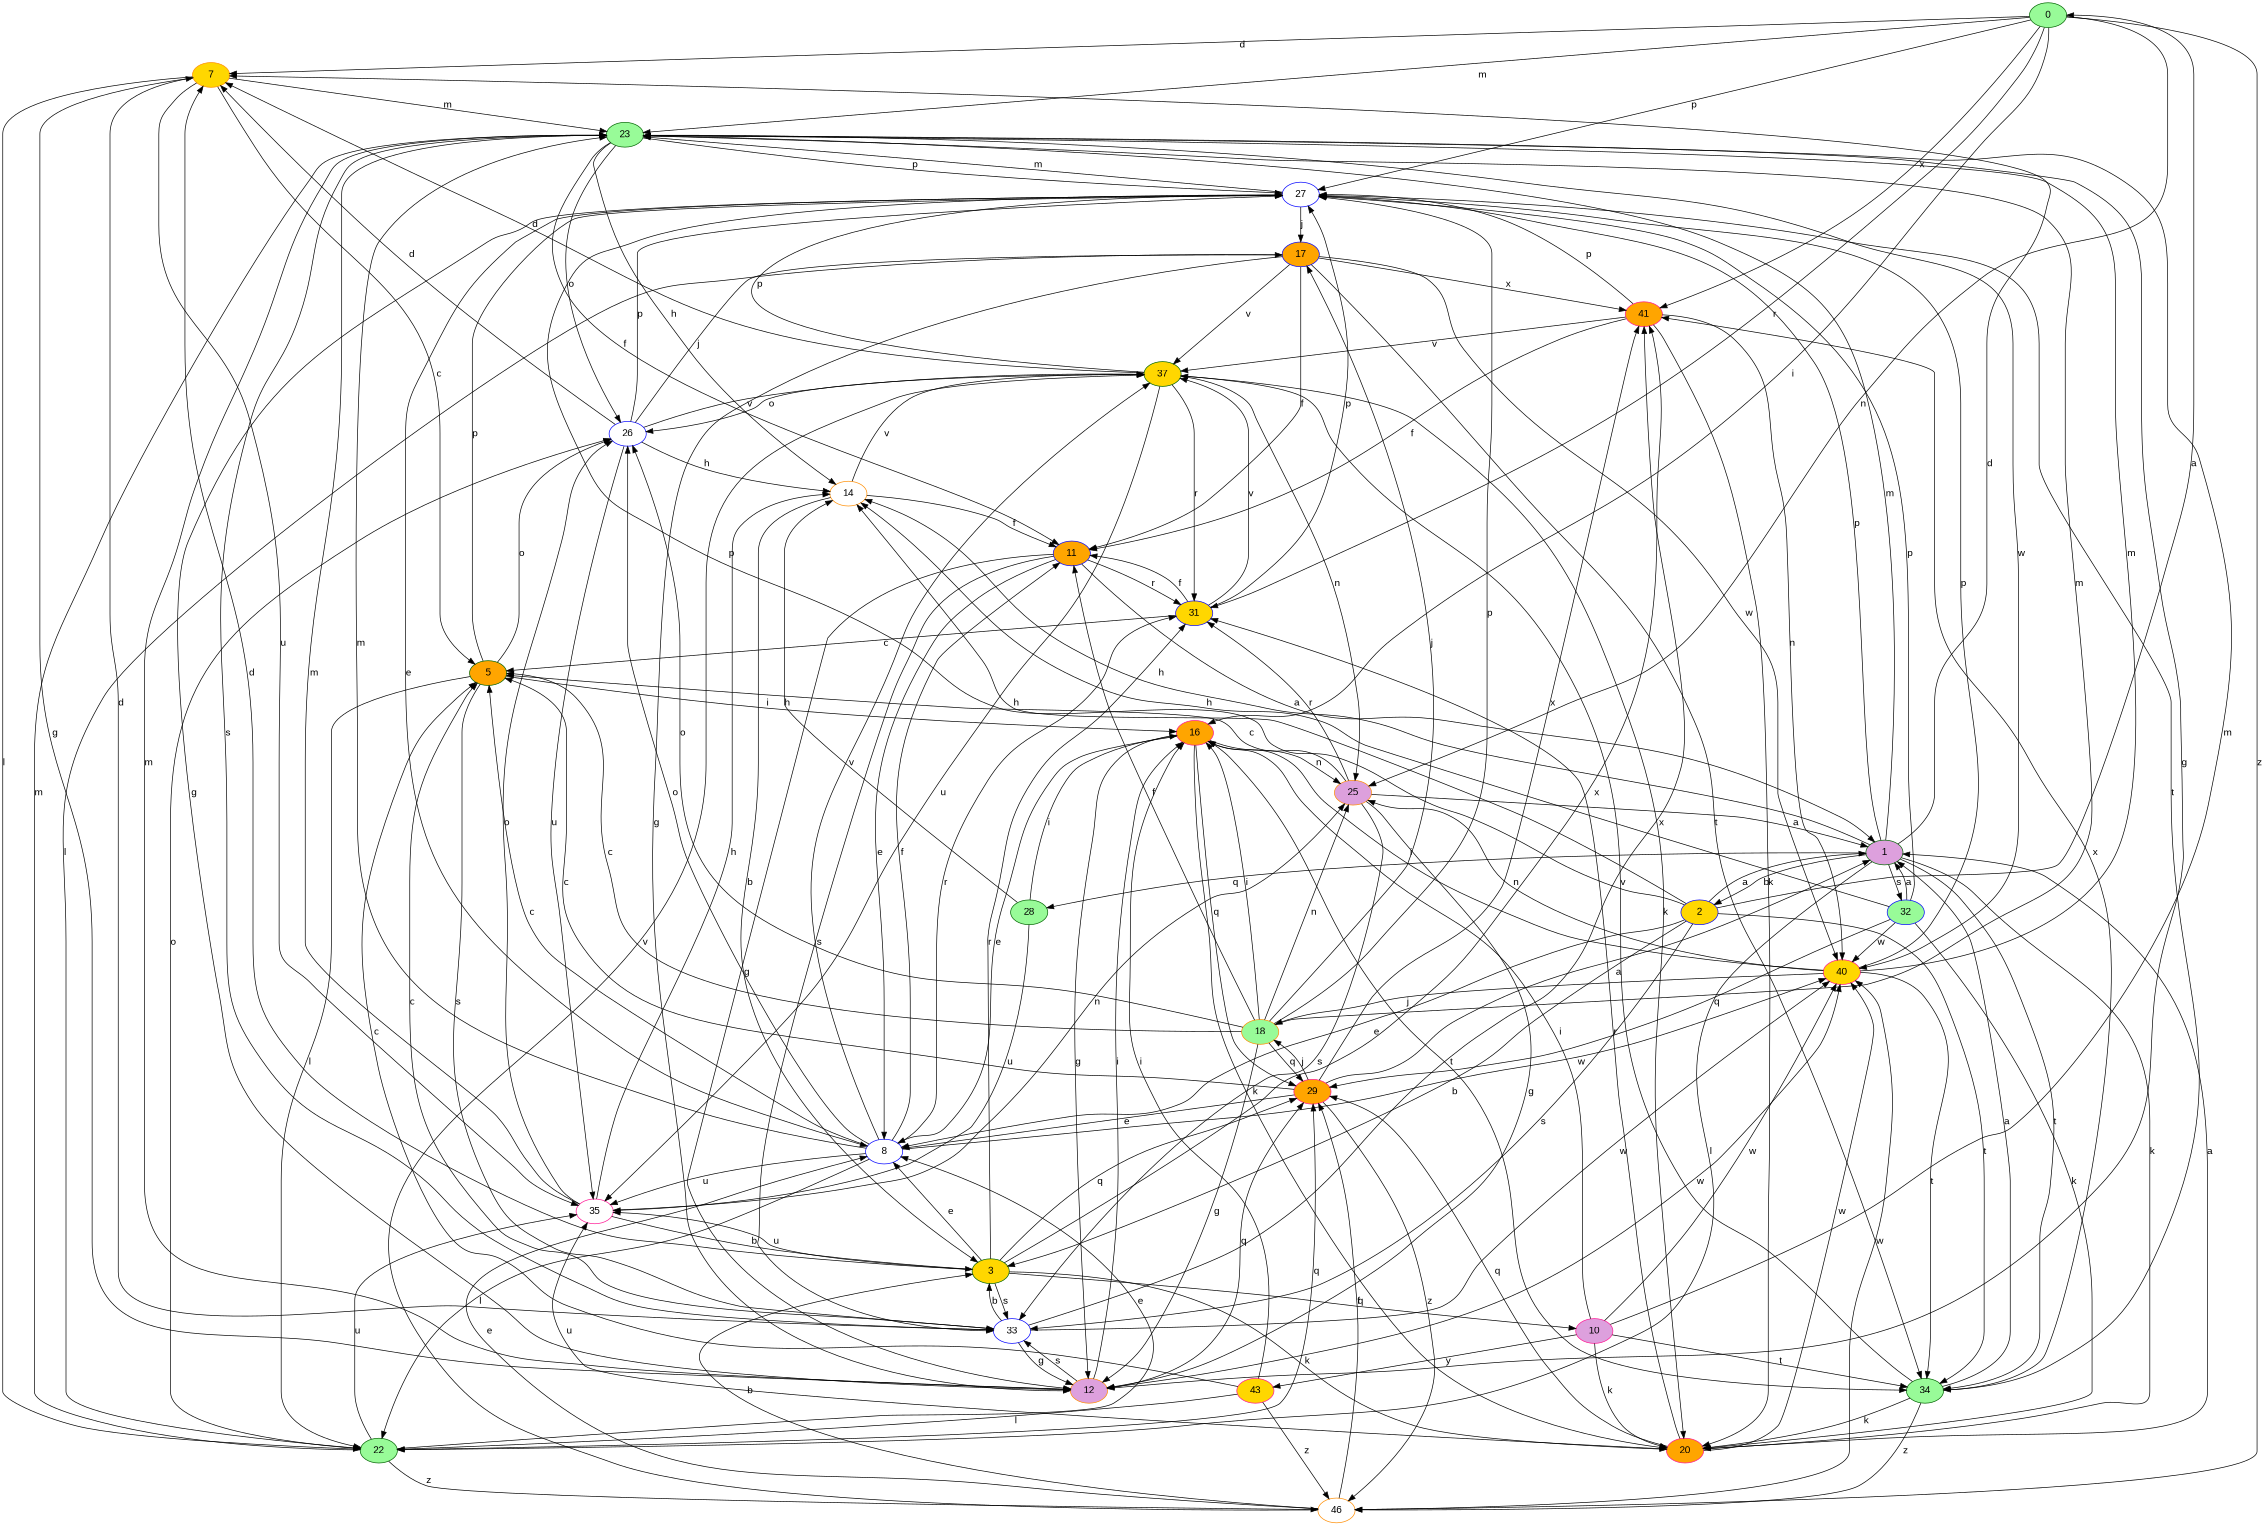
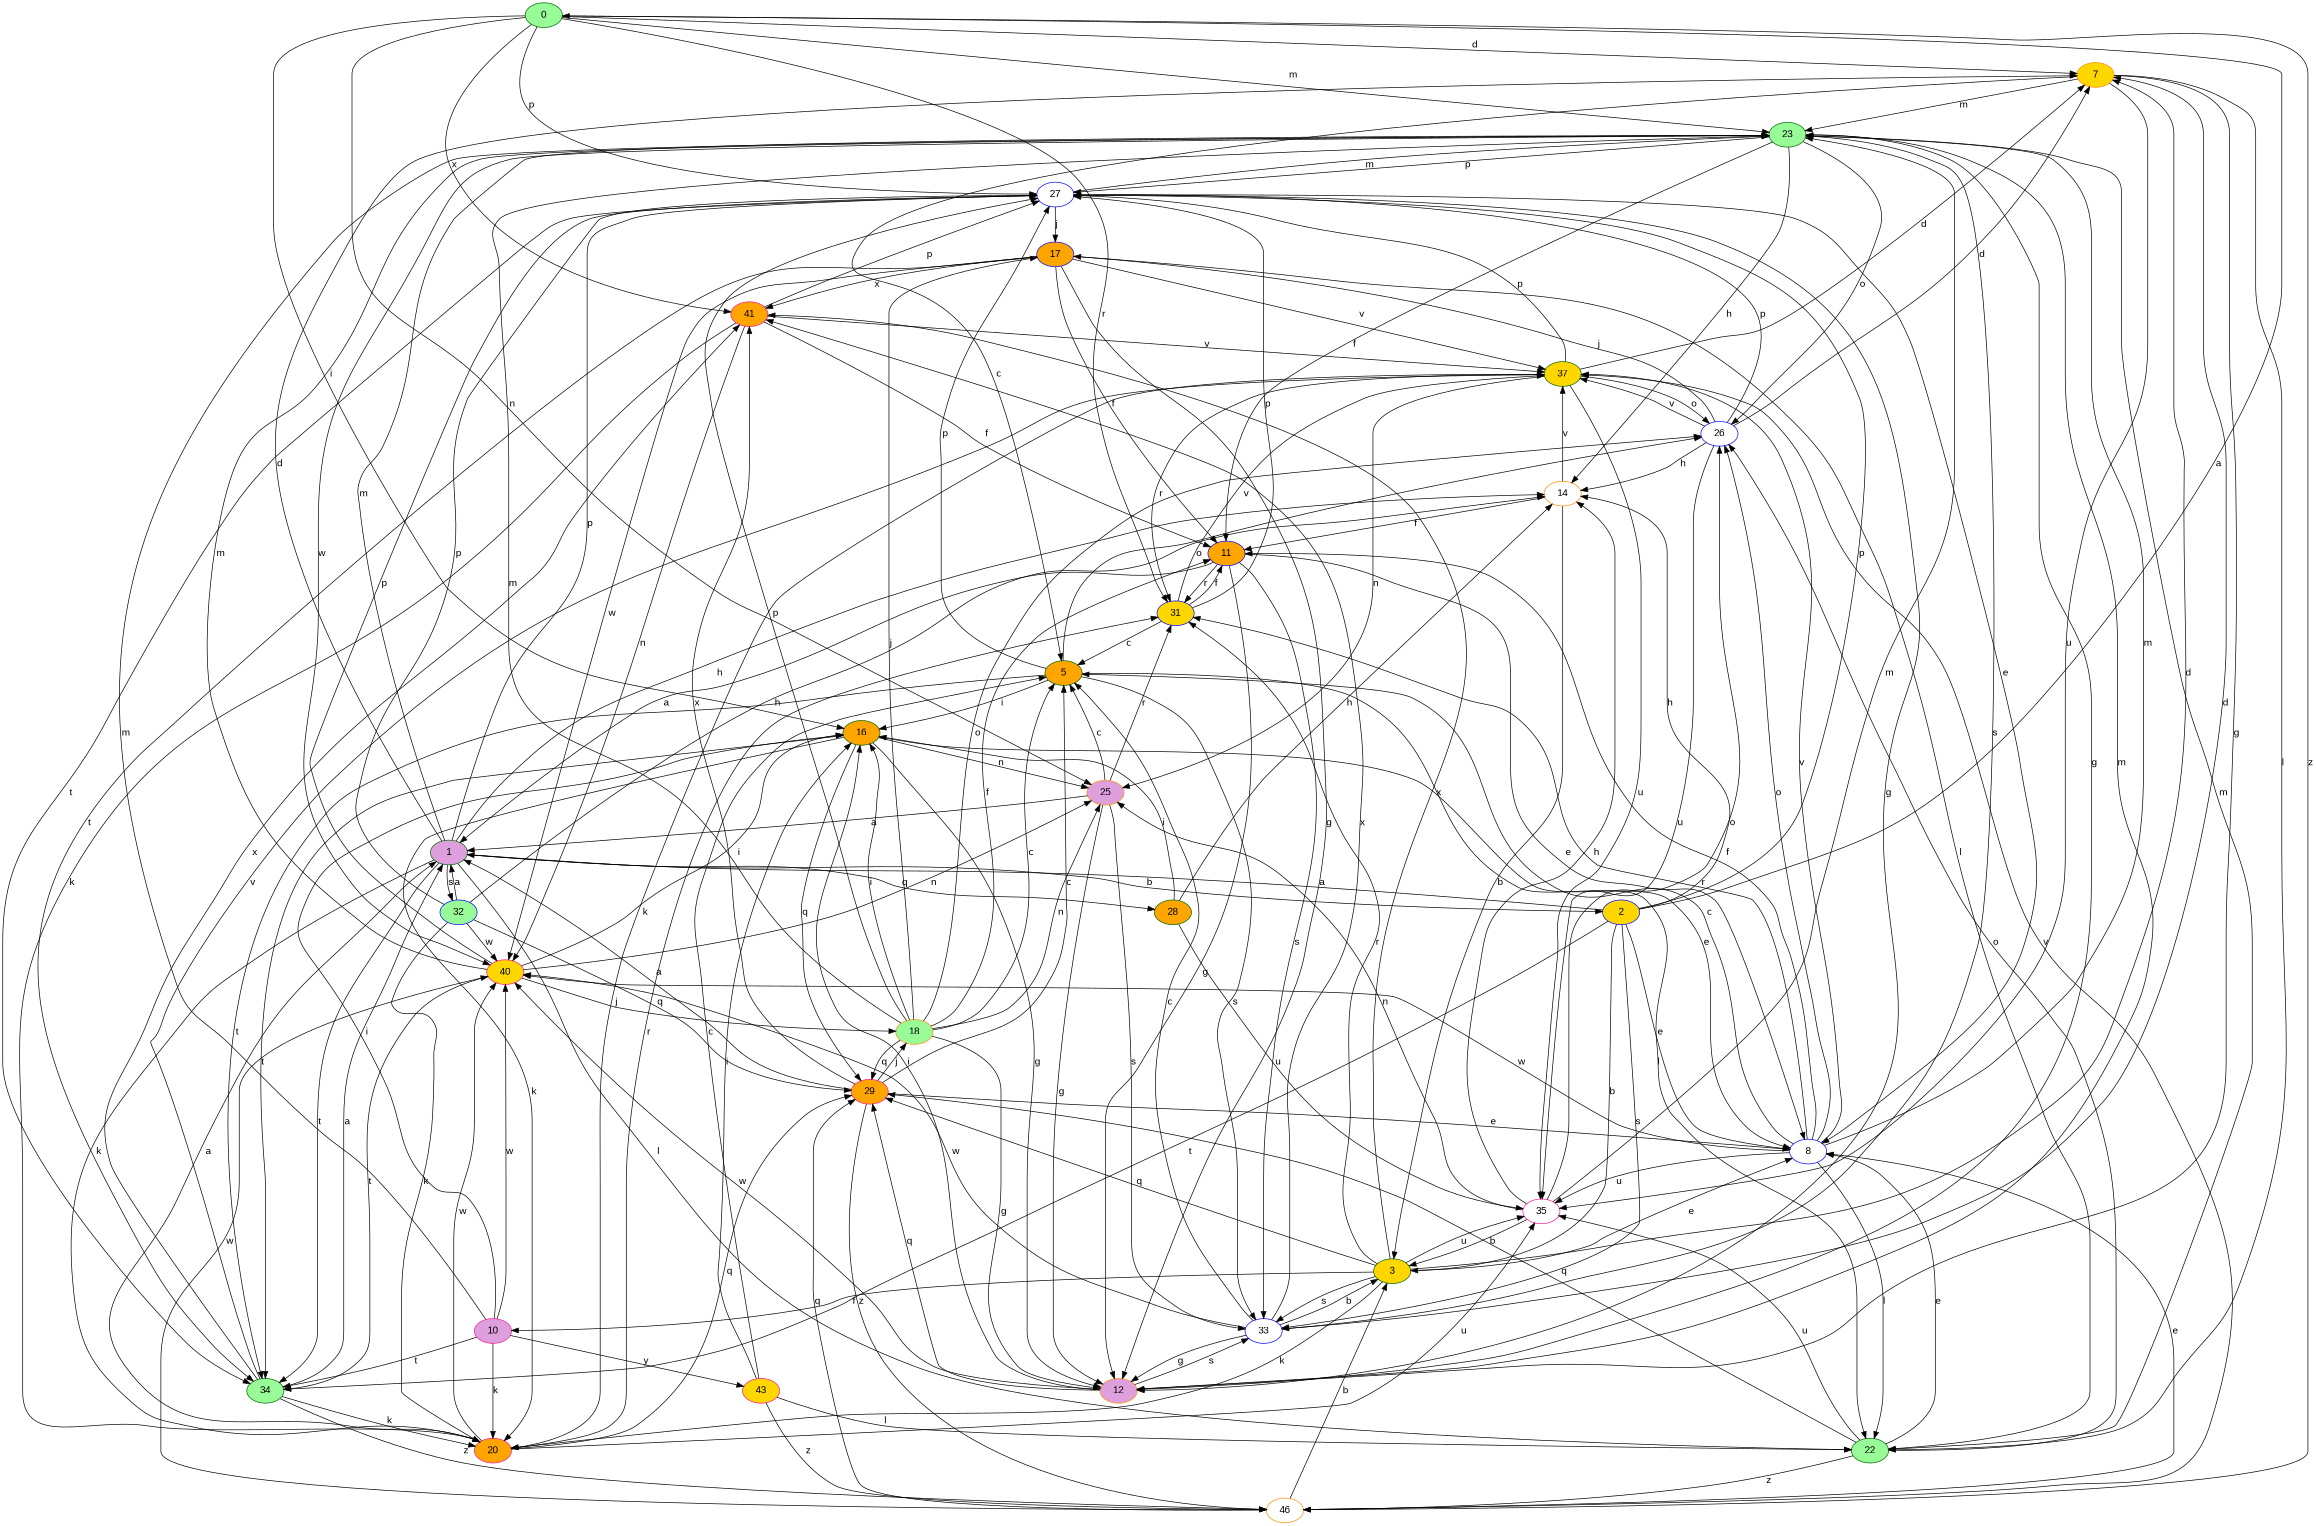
node "16": color deeppink -> darkgreen
edge "5" -> "34": added, label "t"
node "28": fillcolor palegreen -> orange
